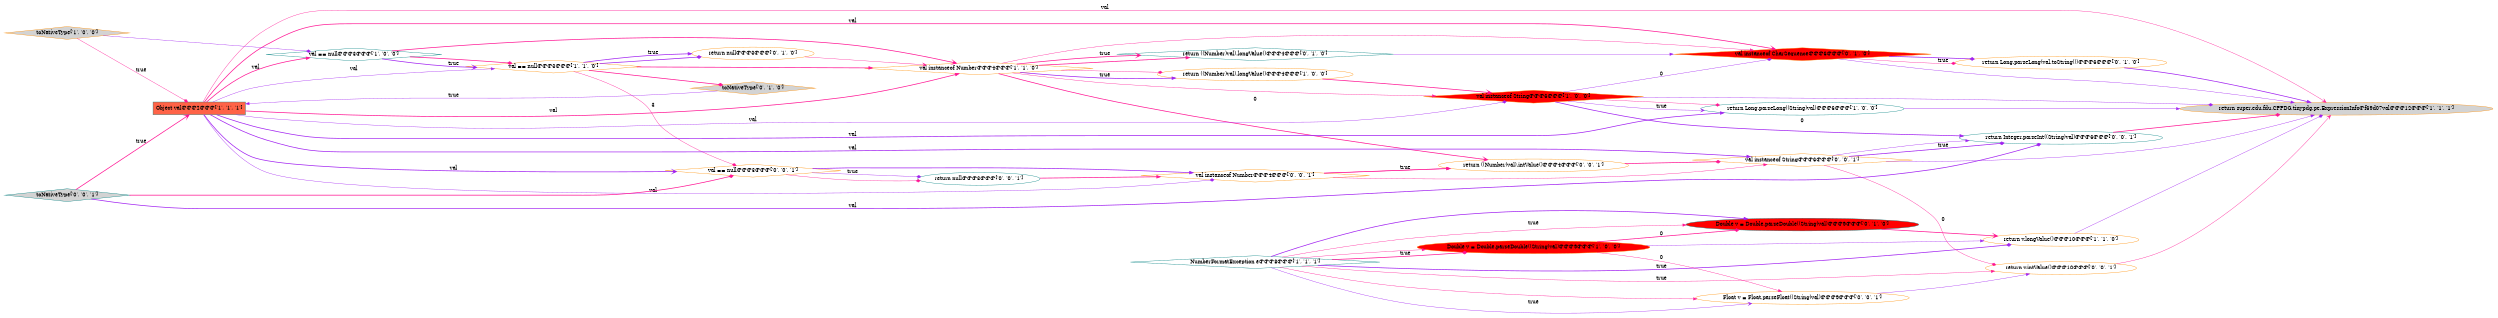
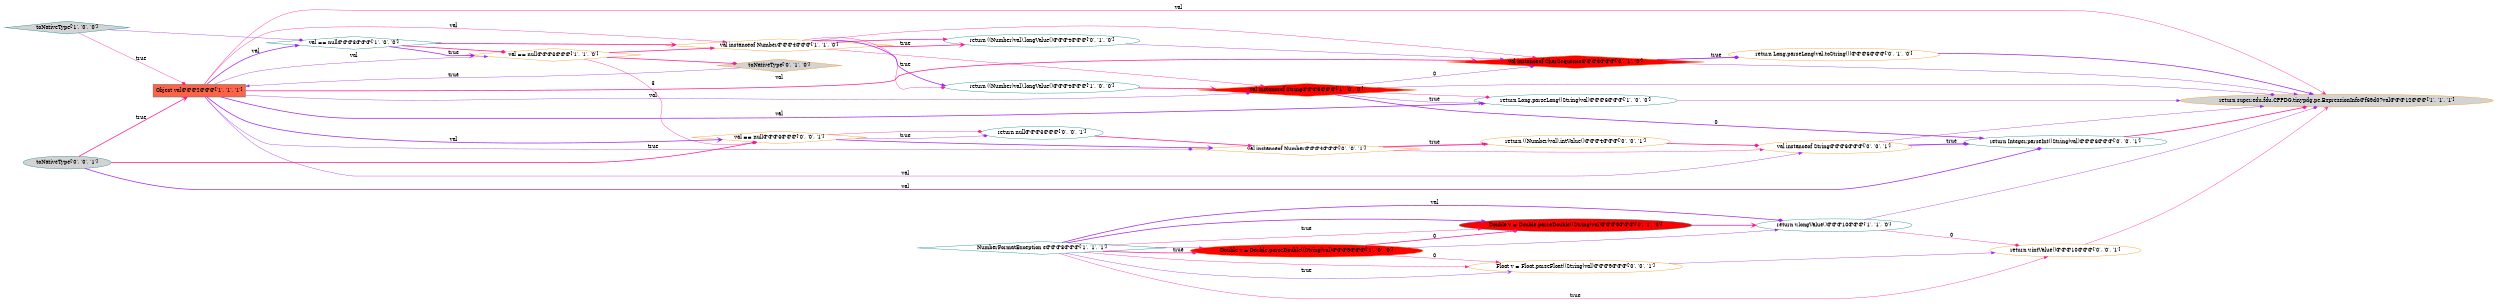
node "toNativeType['1', '0', '0']": color darkorange -> teal
node "return null@@@3@@@['0', '1', '0']": removed
node "return ((Number)val).longValue()@@@4@@@['0', '1', '0']": shape diamond -> ellipse
edge "Object val@@@2@@@['1', '1', '1']" -> "val == null@@@3@@@['1', '0', '0']": color deeppink -> purple
node "return ((Number)val).longValue()@@@4@@@['1', '0', '0']": color darkorange -> teal
edge "Object val@@@2@@@['1', '1', '1']" -> "val instanceof Number@@@4@@@['1', '1', '0']": style bold -> solid
edge "val instanceof Number@@@4@@@['1', '1', '0']" -> "return ((Number)val).intValue()@@@4@@@['0', '0', '1']": removed, label "0"
edge "Object val@@@2@@@['1', '1', '1']" -> "val instanceof String@@@6@@@['0', '0', '1']": style bold -> solid
node "val instanceof String@@@6@@@['0', '0', '1']": shape diamond -> ellipse
edge "val == null@@@3@@@['0', '0', '1']" -> "val instanceof Number@@@4@@@['0', '0', '1']": arrowhead normal -> vee
edge "Object val@@@2@@@['1', '1', '1']" -> "val instanceof Number@@@4@@@['0', '0', '1']": label "val" -> "true"
node "toNativeType['0', '0', '1']": shape diamond -> ellipse
edge "val instanceof String@@@6@@@['0', '0', '1']" -> "return v.intValue()@@@10@@@['0', '0', '1']": now "return v.longValue()@@@10@@@['1', '1', '0']" -> "return v.intValue()@@@10@@@['0', '0', '1']"
node "return v.longValue()@@@10@@@['1', '1', '0']": color darkorange -> teal
edge "NumberFormatException e@@@8@@@['1', '1', '1']" -> "return v.longValue()@@@10@@@['1', '1', '0']": label "true" -> "val"
